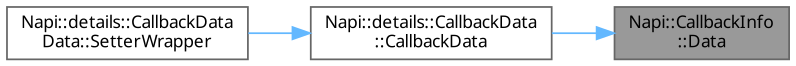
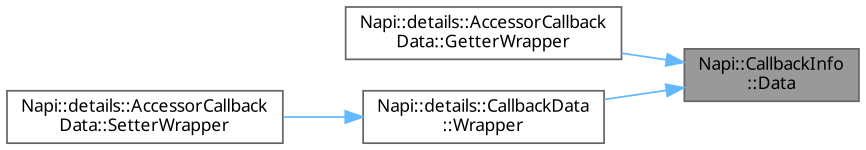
node "Napi::details::CallbackData Data::SetterWrapper": label "Napi::details::CallbackData Data::SetterWrapper" -> "Napi::details::AccessorCallback Data::SetterWrapper"
node "Napi::details::CallbackData ::CallbackData": label "Napi::details::CallbackData ::CallbackData" -> "Napi::details::CallbackData ::Wrapper"
node "Napi::details::AccessorCallback Data::GetterWrapper": added
